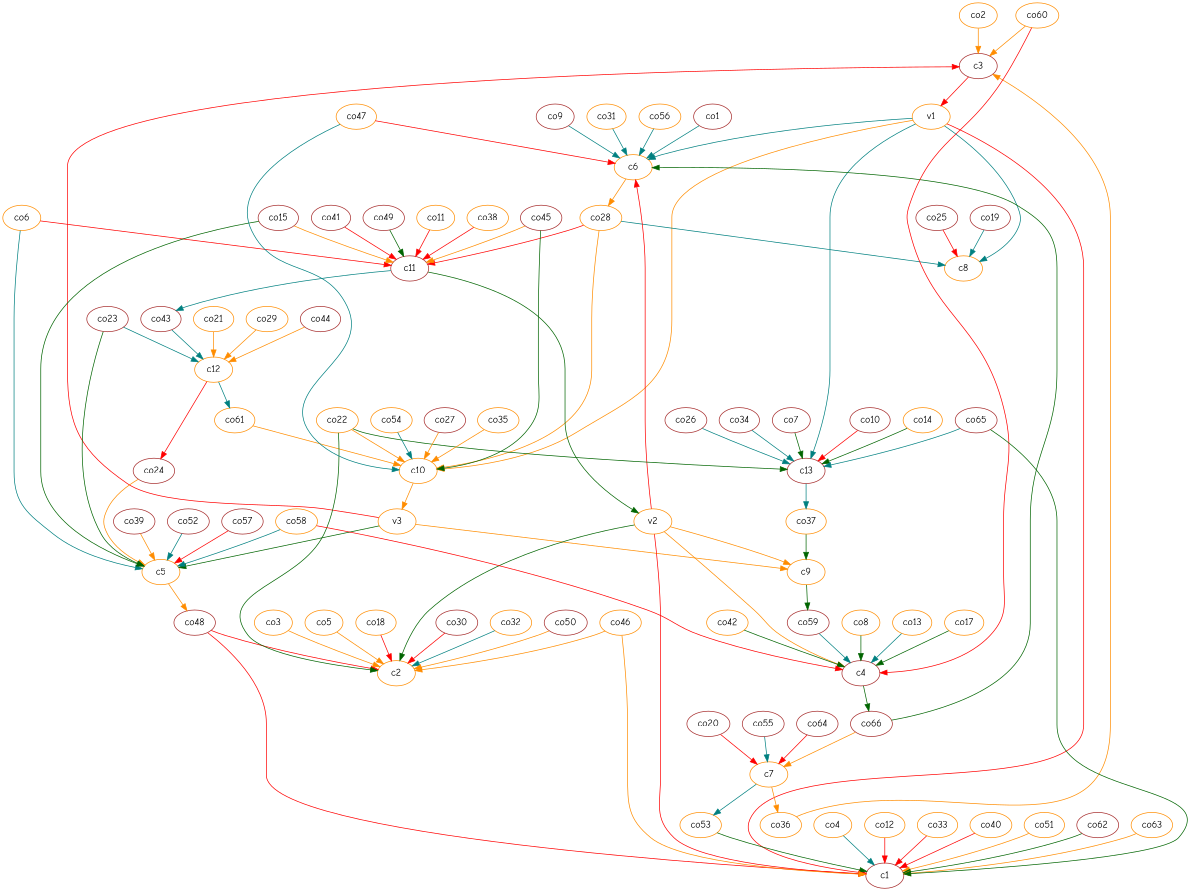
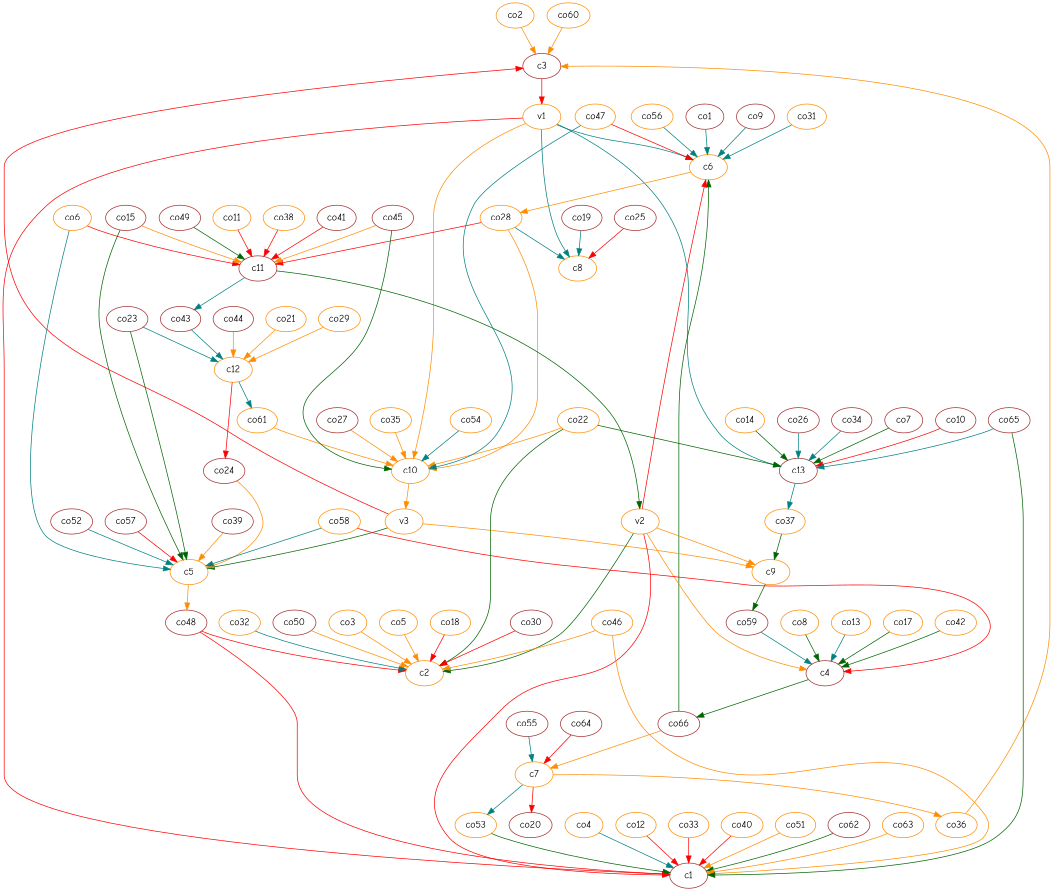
edge "co60" -> "c4": removed
edge "co20" -> "c7": reversed
